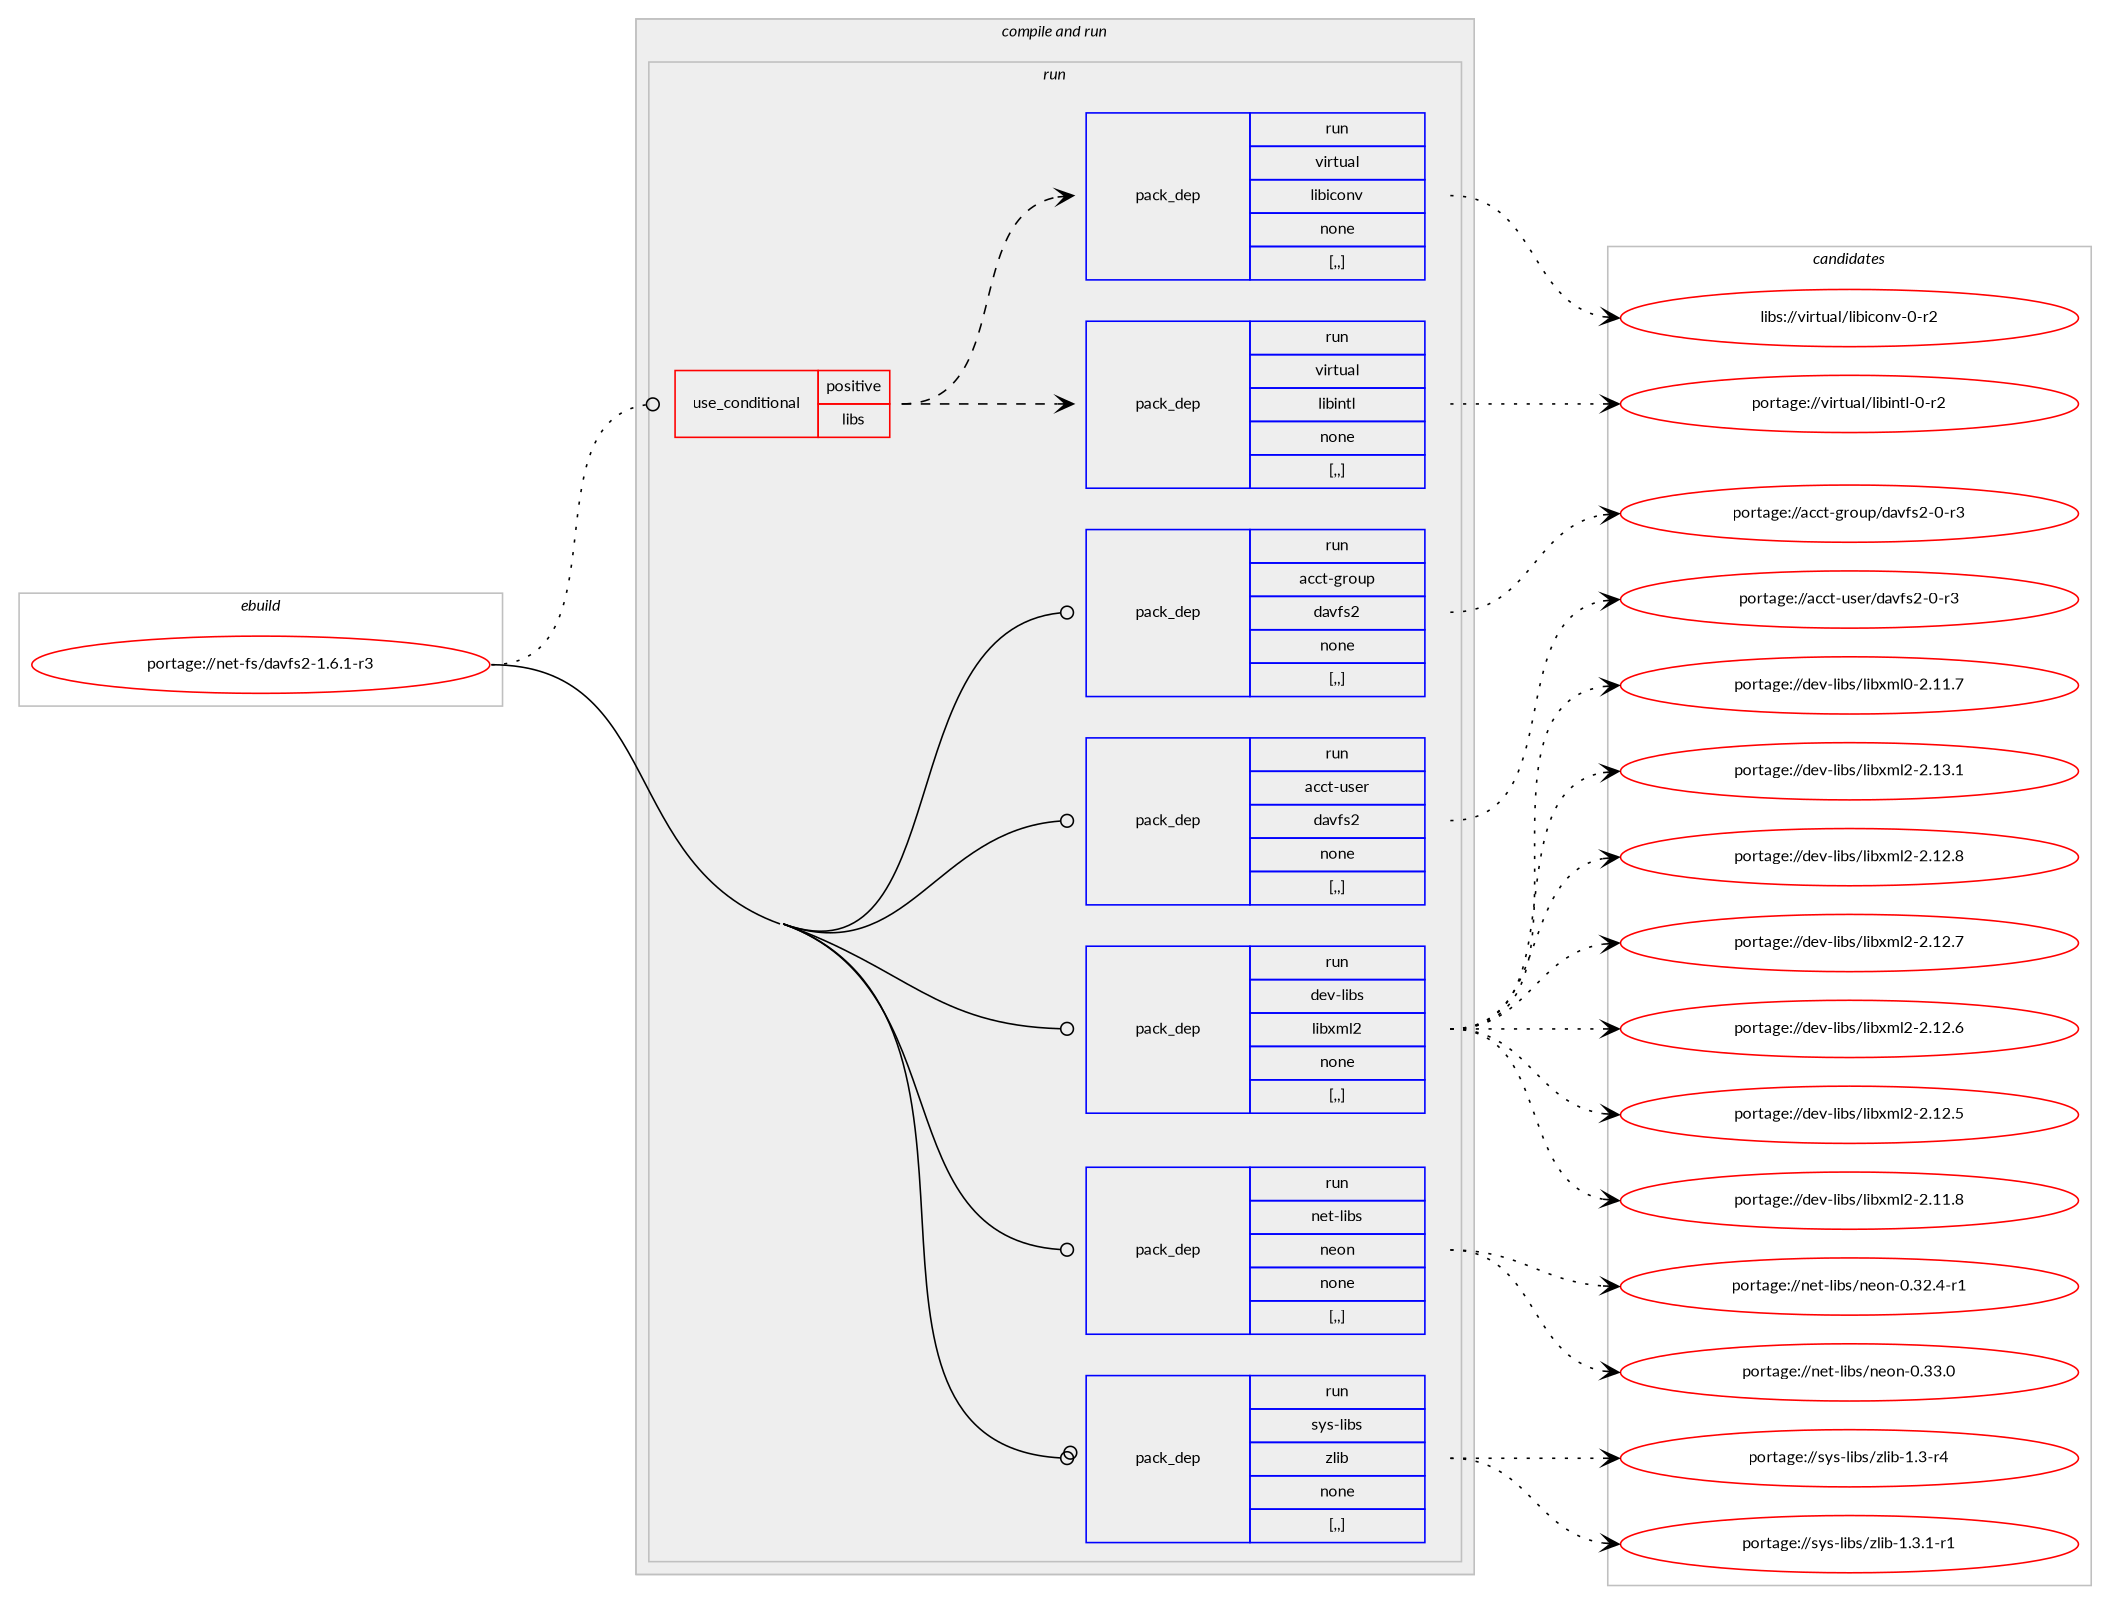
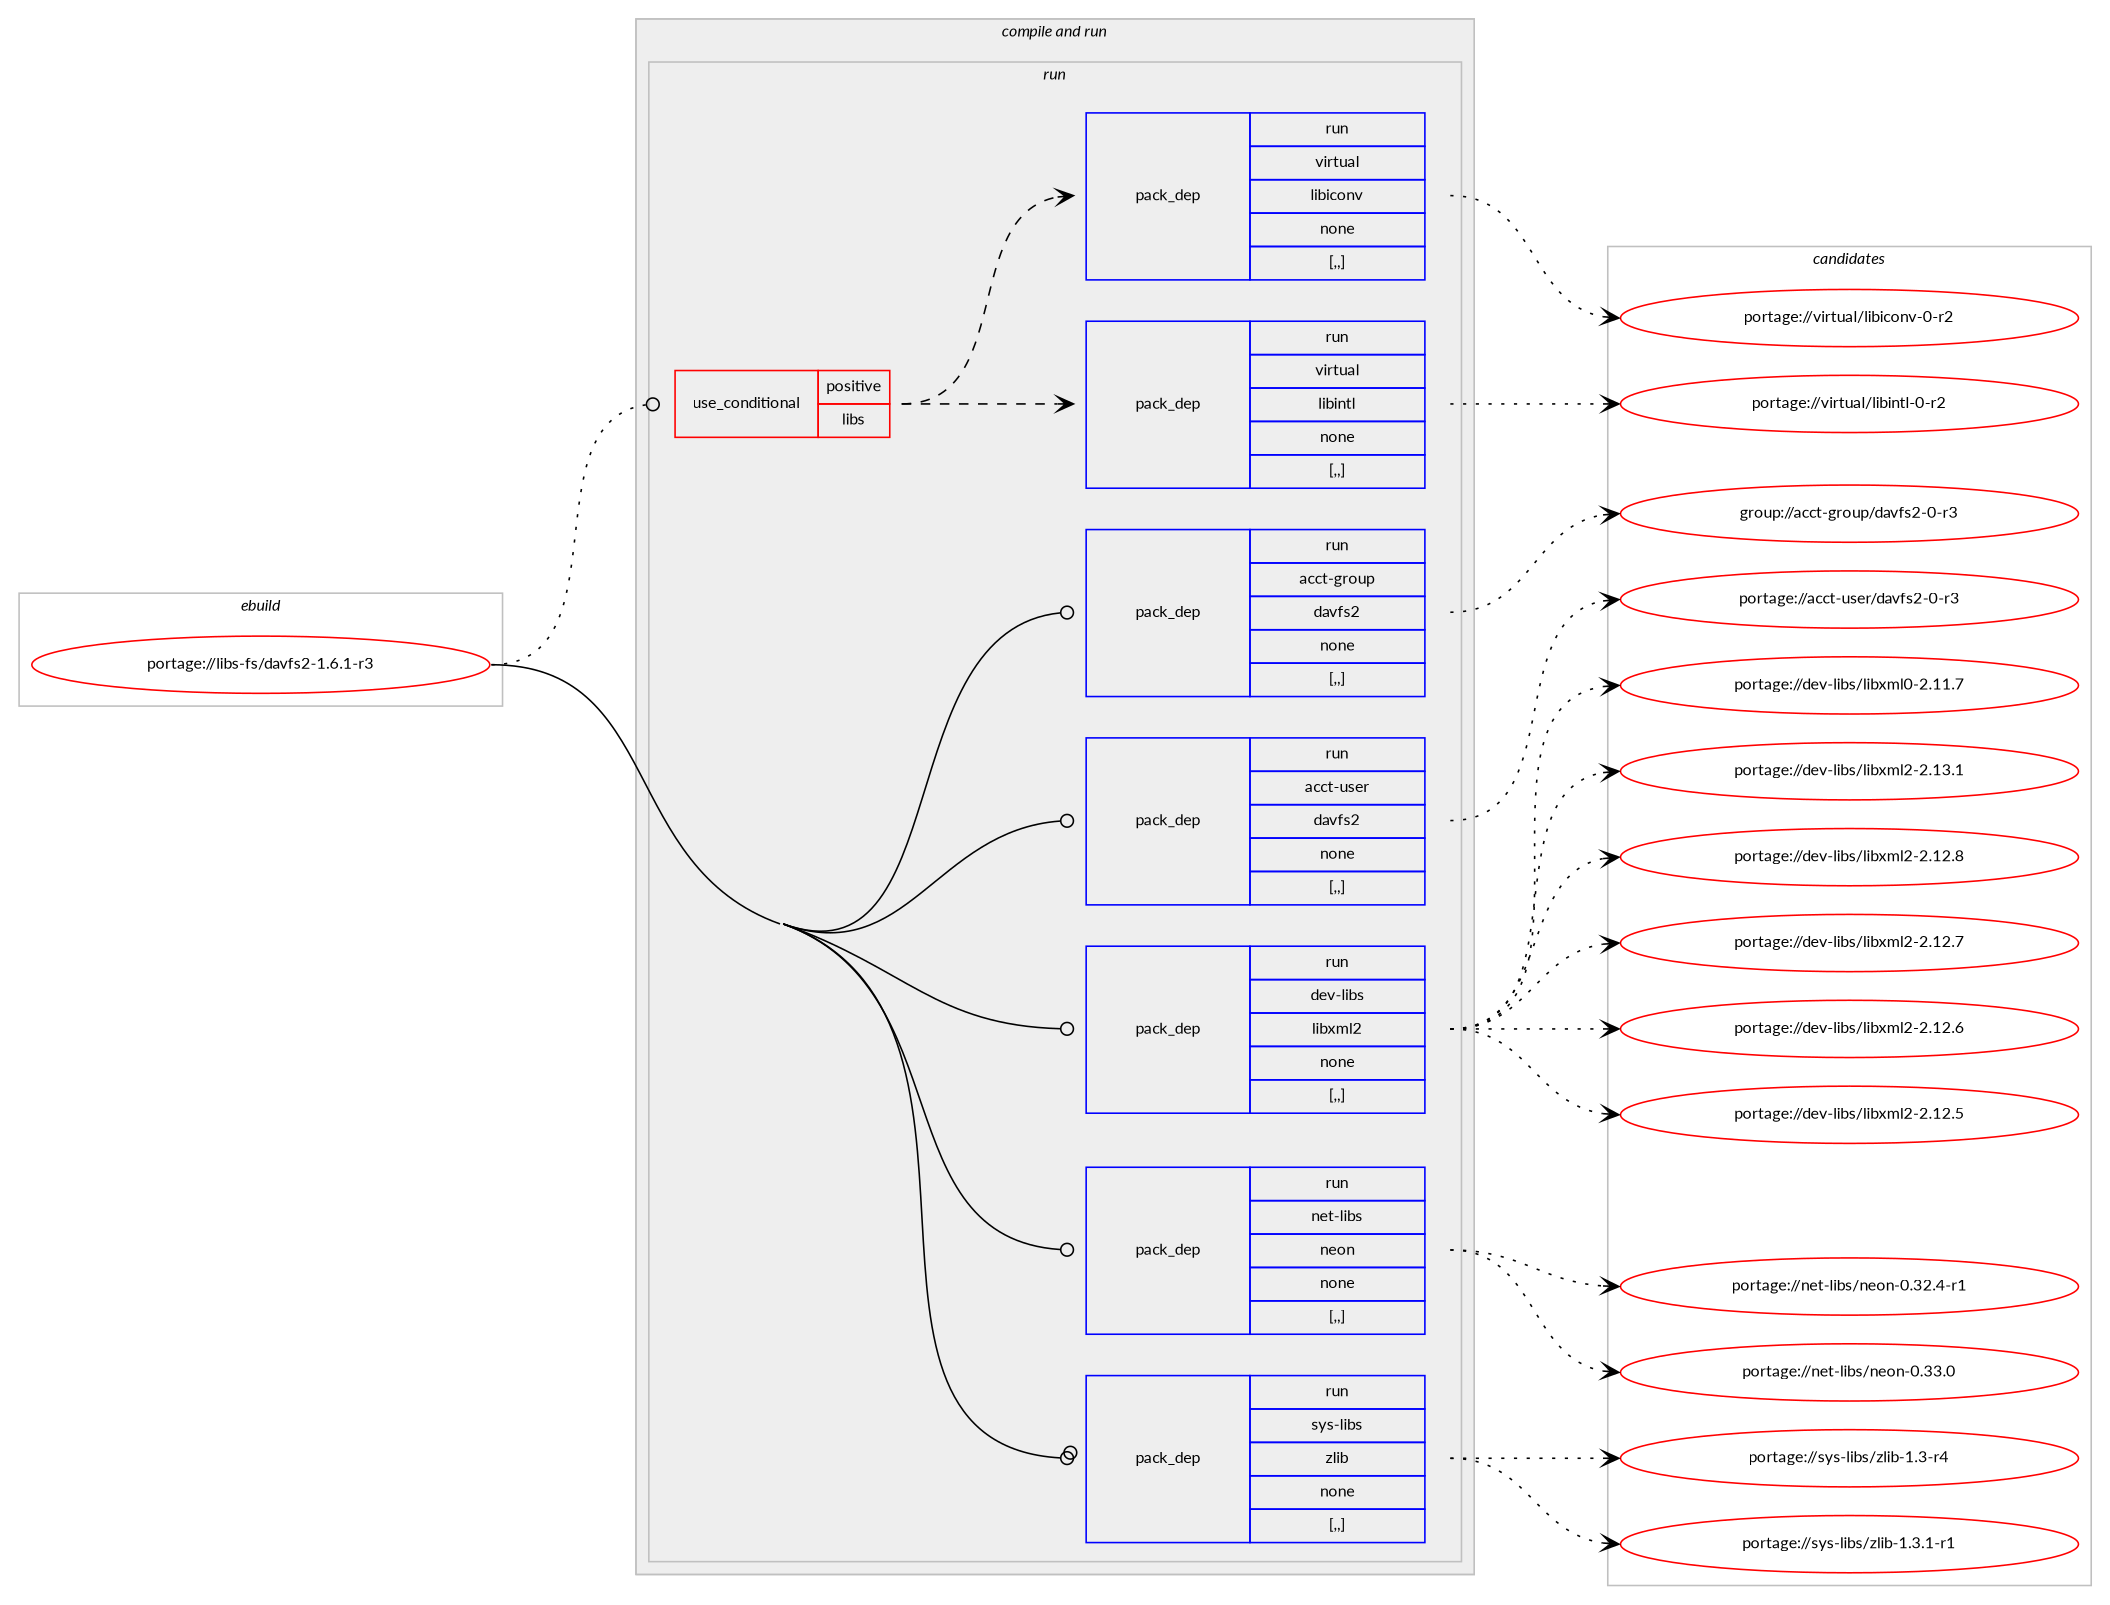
node "libs://virtual/libiconv-0-r2": label "libs://virtual/libiconv-0-r2" -> "portage://virtual/libiconv-0-r2"
node "portage://acct-group/davfs2-0-r3": label "portage://acct-group/davfs2-0-r3" -> "group://acct-group/davfs2-0-r3"
node "portage://net-fs/davfs2-1.6.1-r3": label "portage://net-fs/davfs2-1.6.1-r3" -> "portage://libs-fs/davfs2-1.6.1-r3"
node "portage://dev-libs/libxml2-2.11.8": removed
